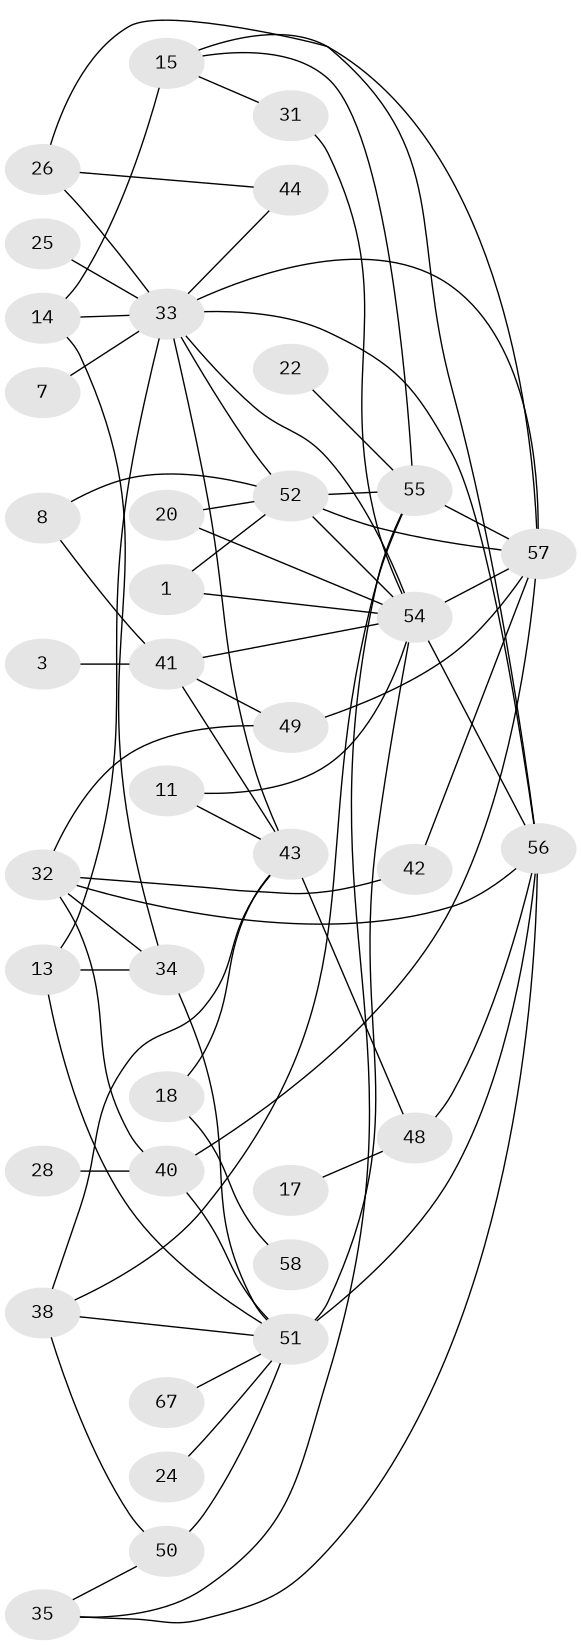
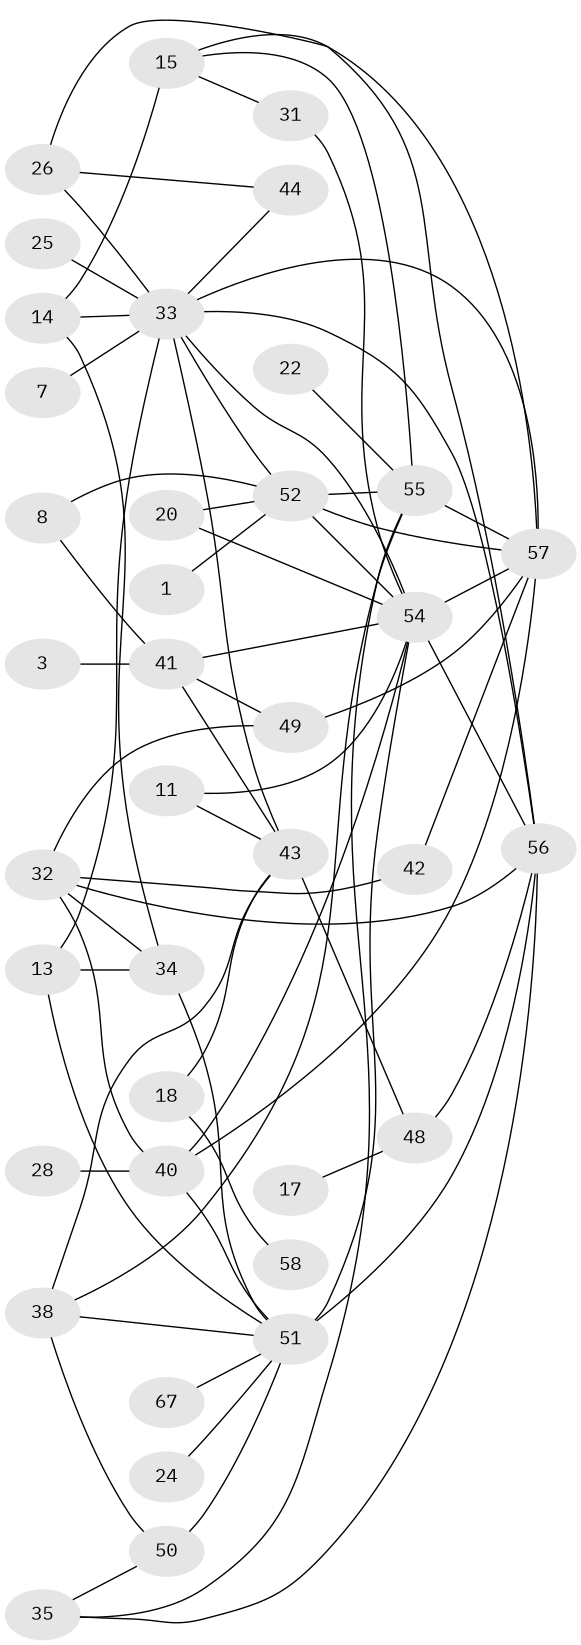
edge "1" -- "54": now "40" -- "54"
